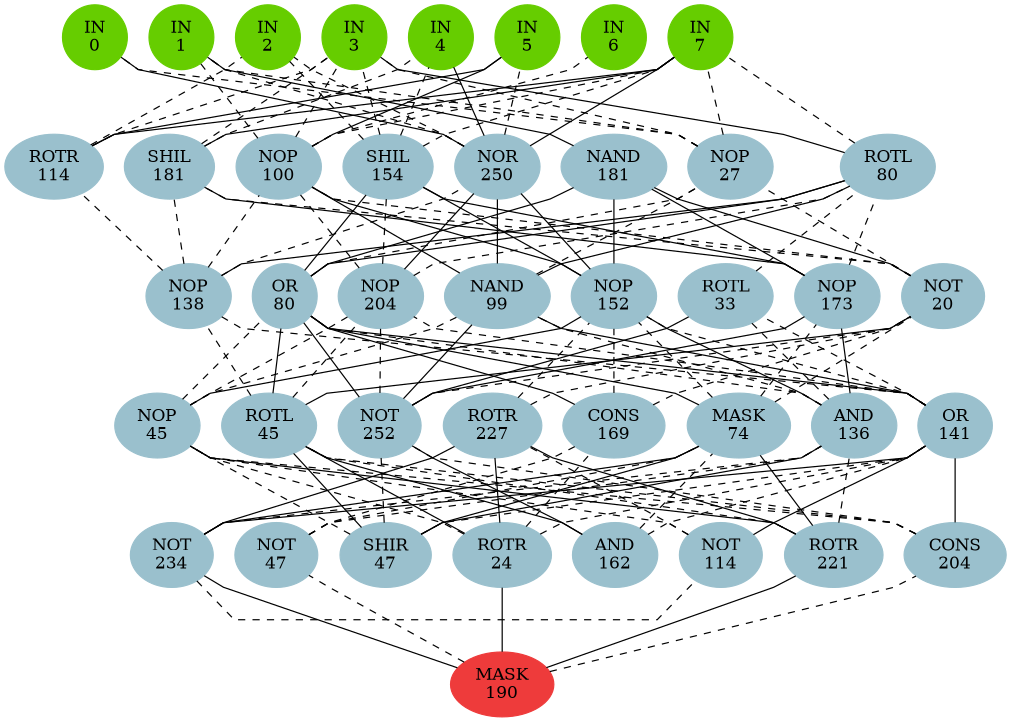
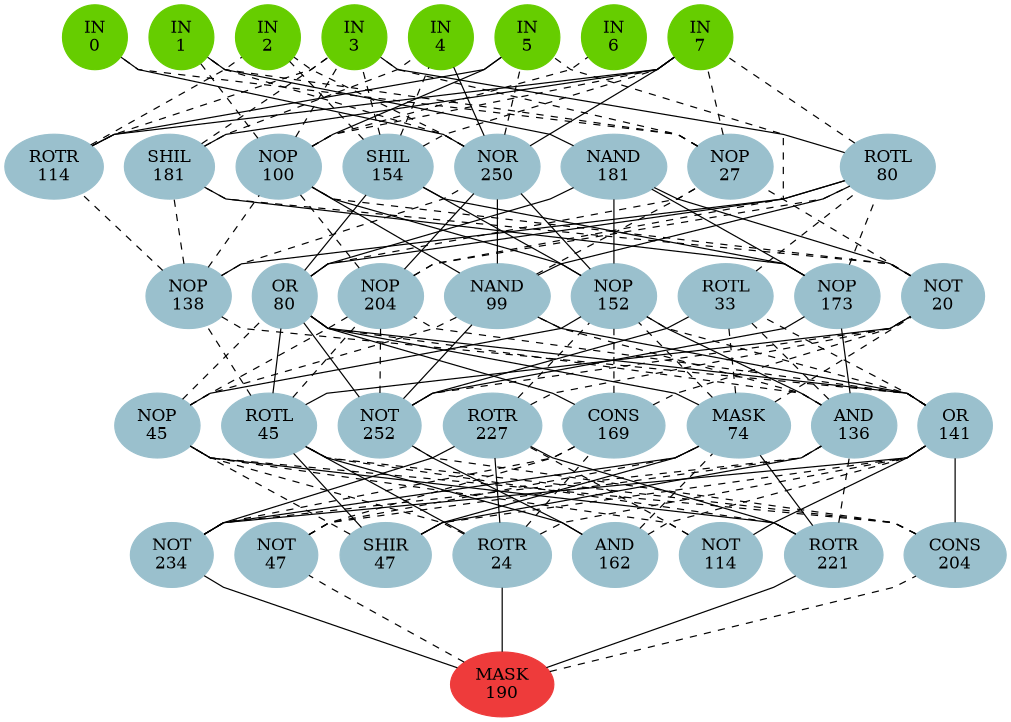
edge "SHIL 154" -- "NOP 204": now "IN 5" -- "NOP 204"
edge "NOP 173" -- "MASK 74": now "ROTL 33" -- "MASK 74"
edge "NOT 252" -- "SHIR 47": removed
edge "NOT 234" -- "NOT 114": now "NOT 234" -- "CONS 169"
